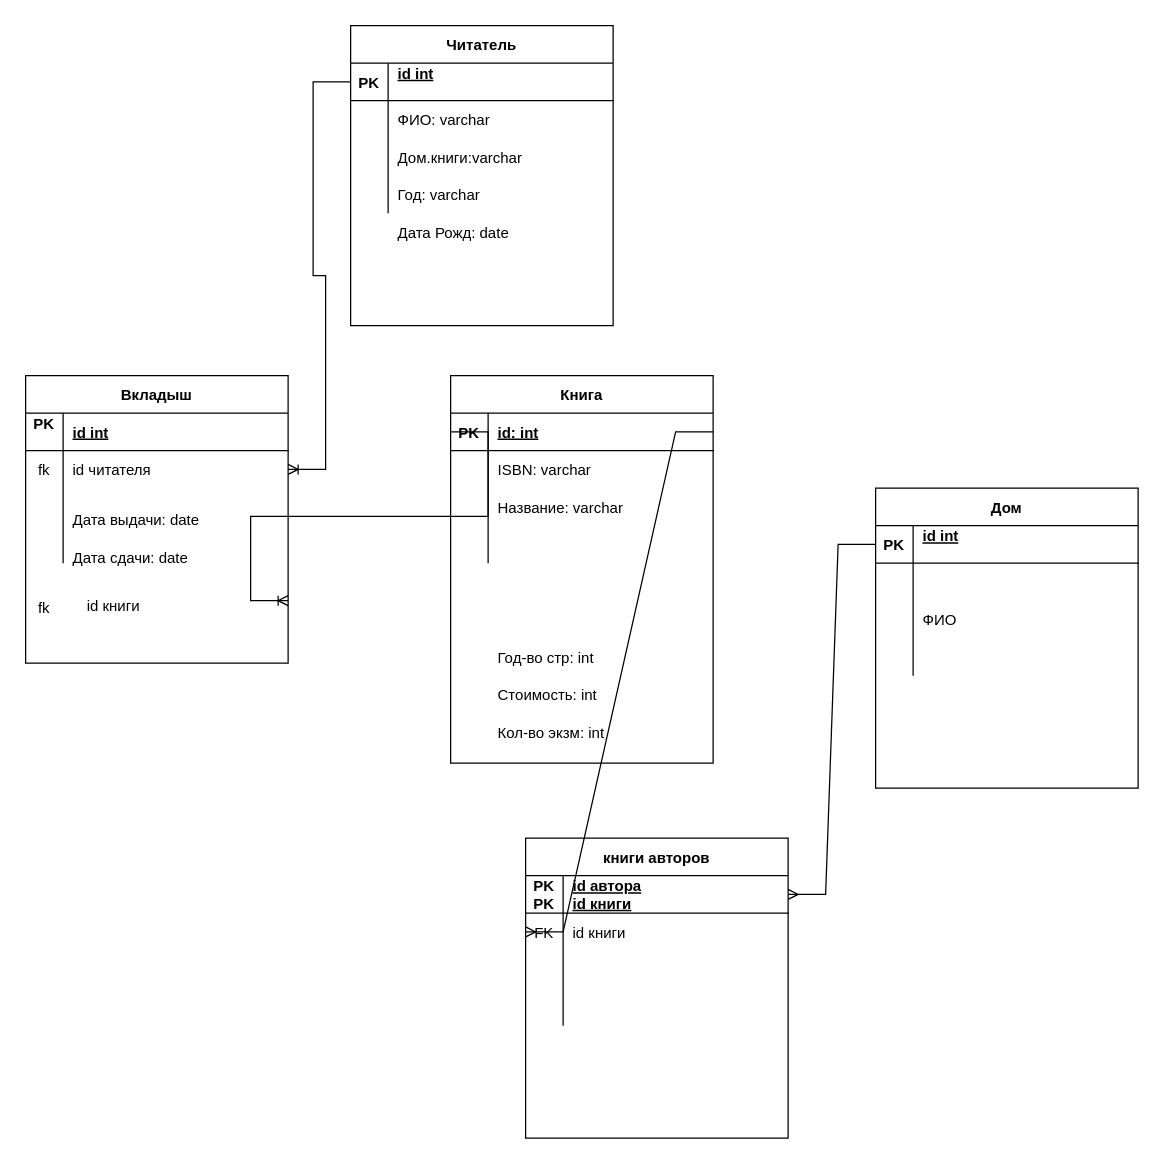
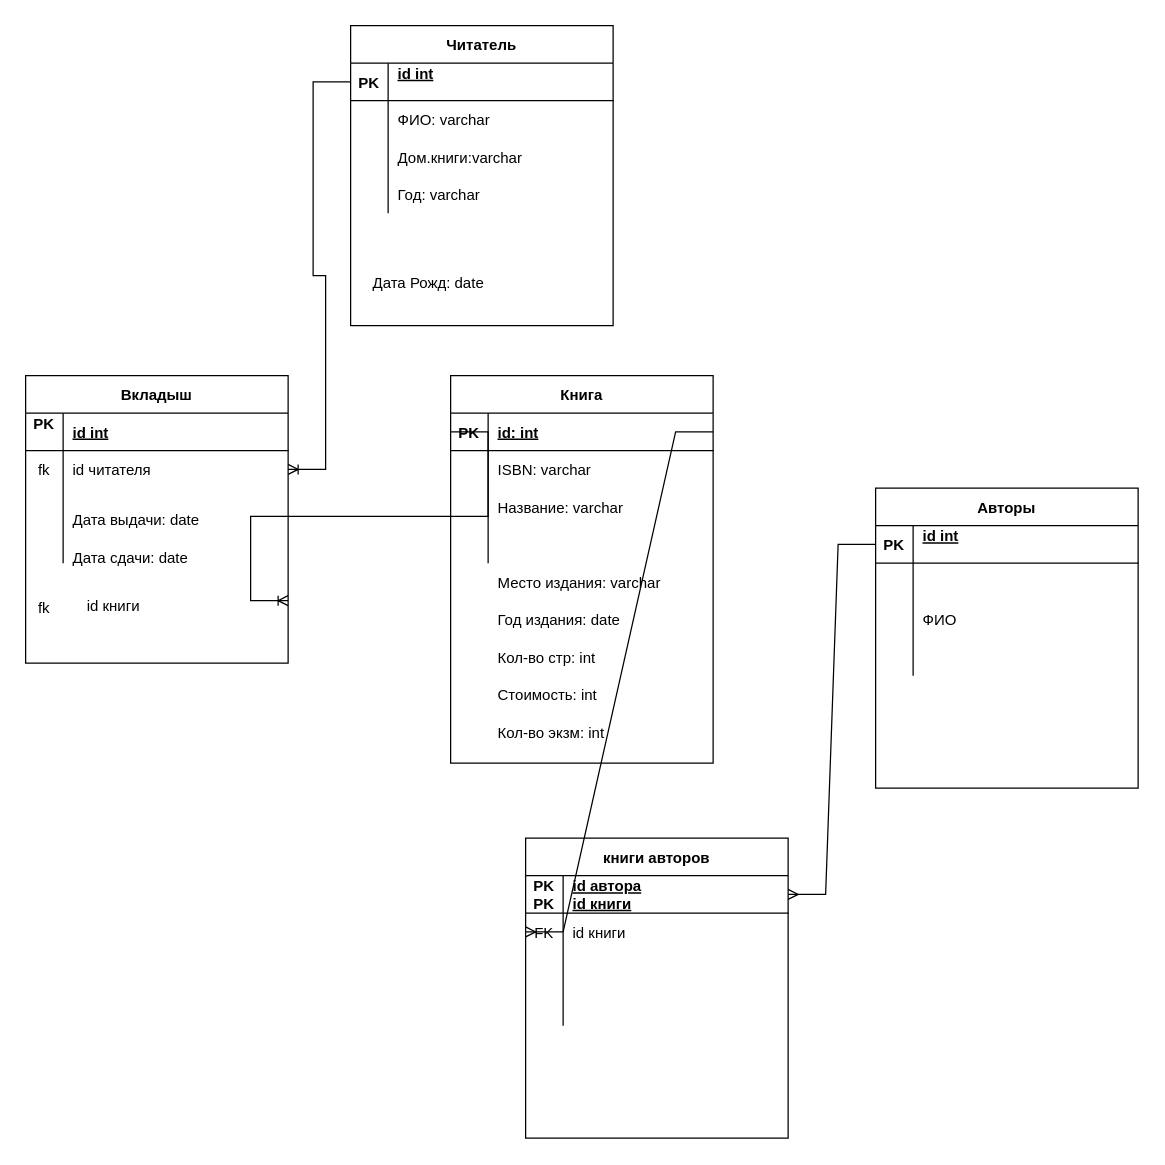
node "Дата Рожд: date": moved (501, 232) -> (476, 282)
node "Дом": label "Дом" -> "Авторы"
node "Место издания: varchar": added
node "Год издания: date": added
node "Год-во стр: int": label "Год-во стр: int" -> "Кол-во стр: int"
